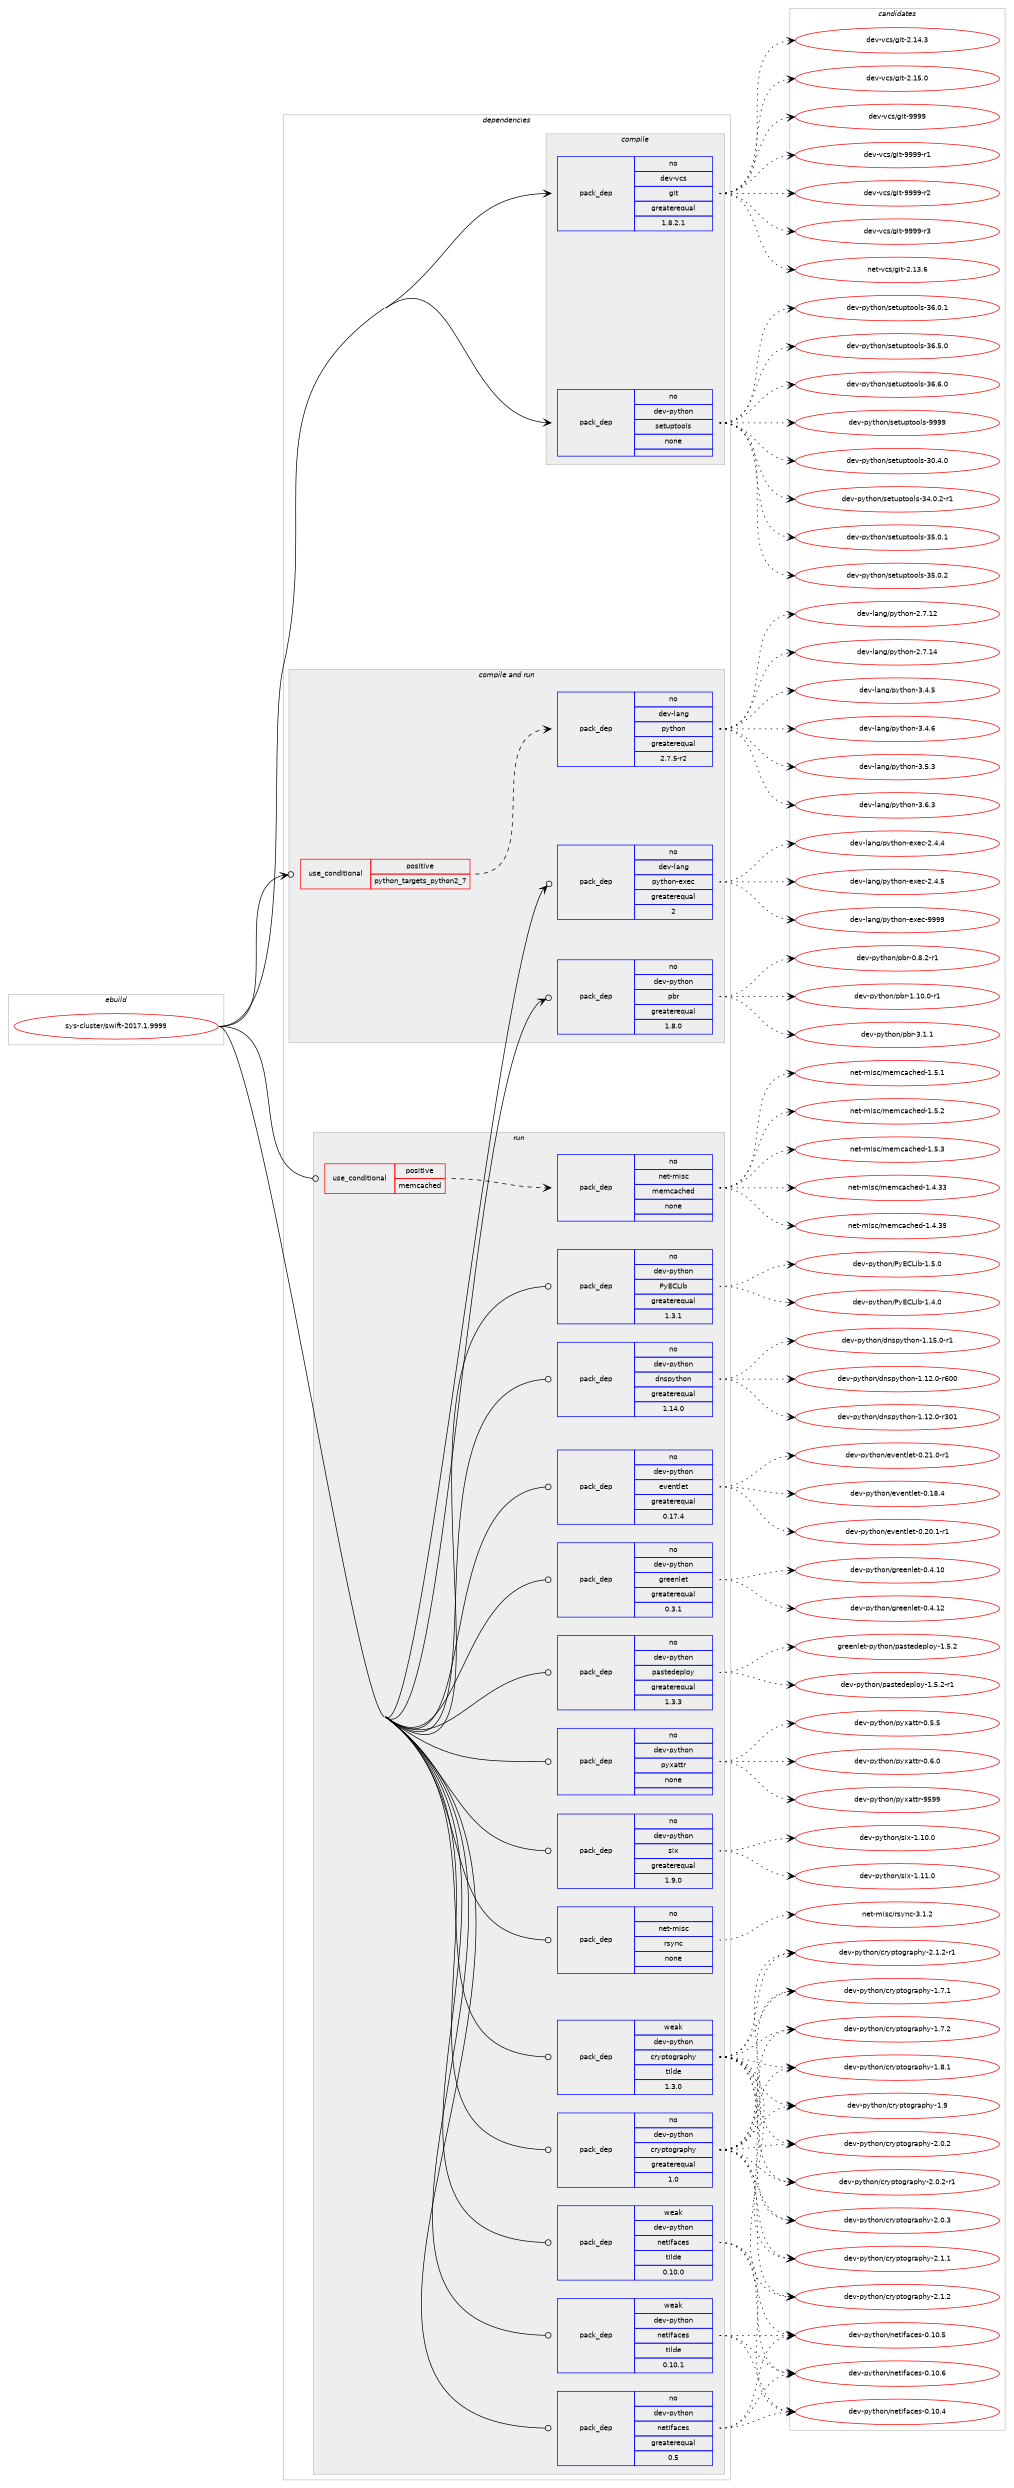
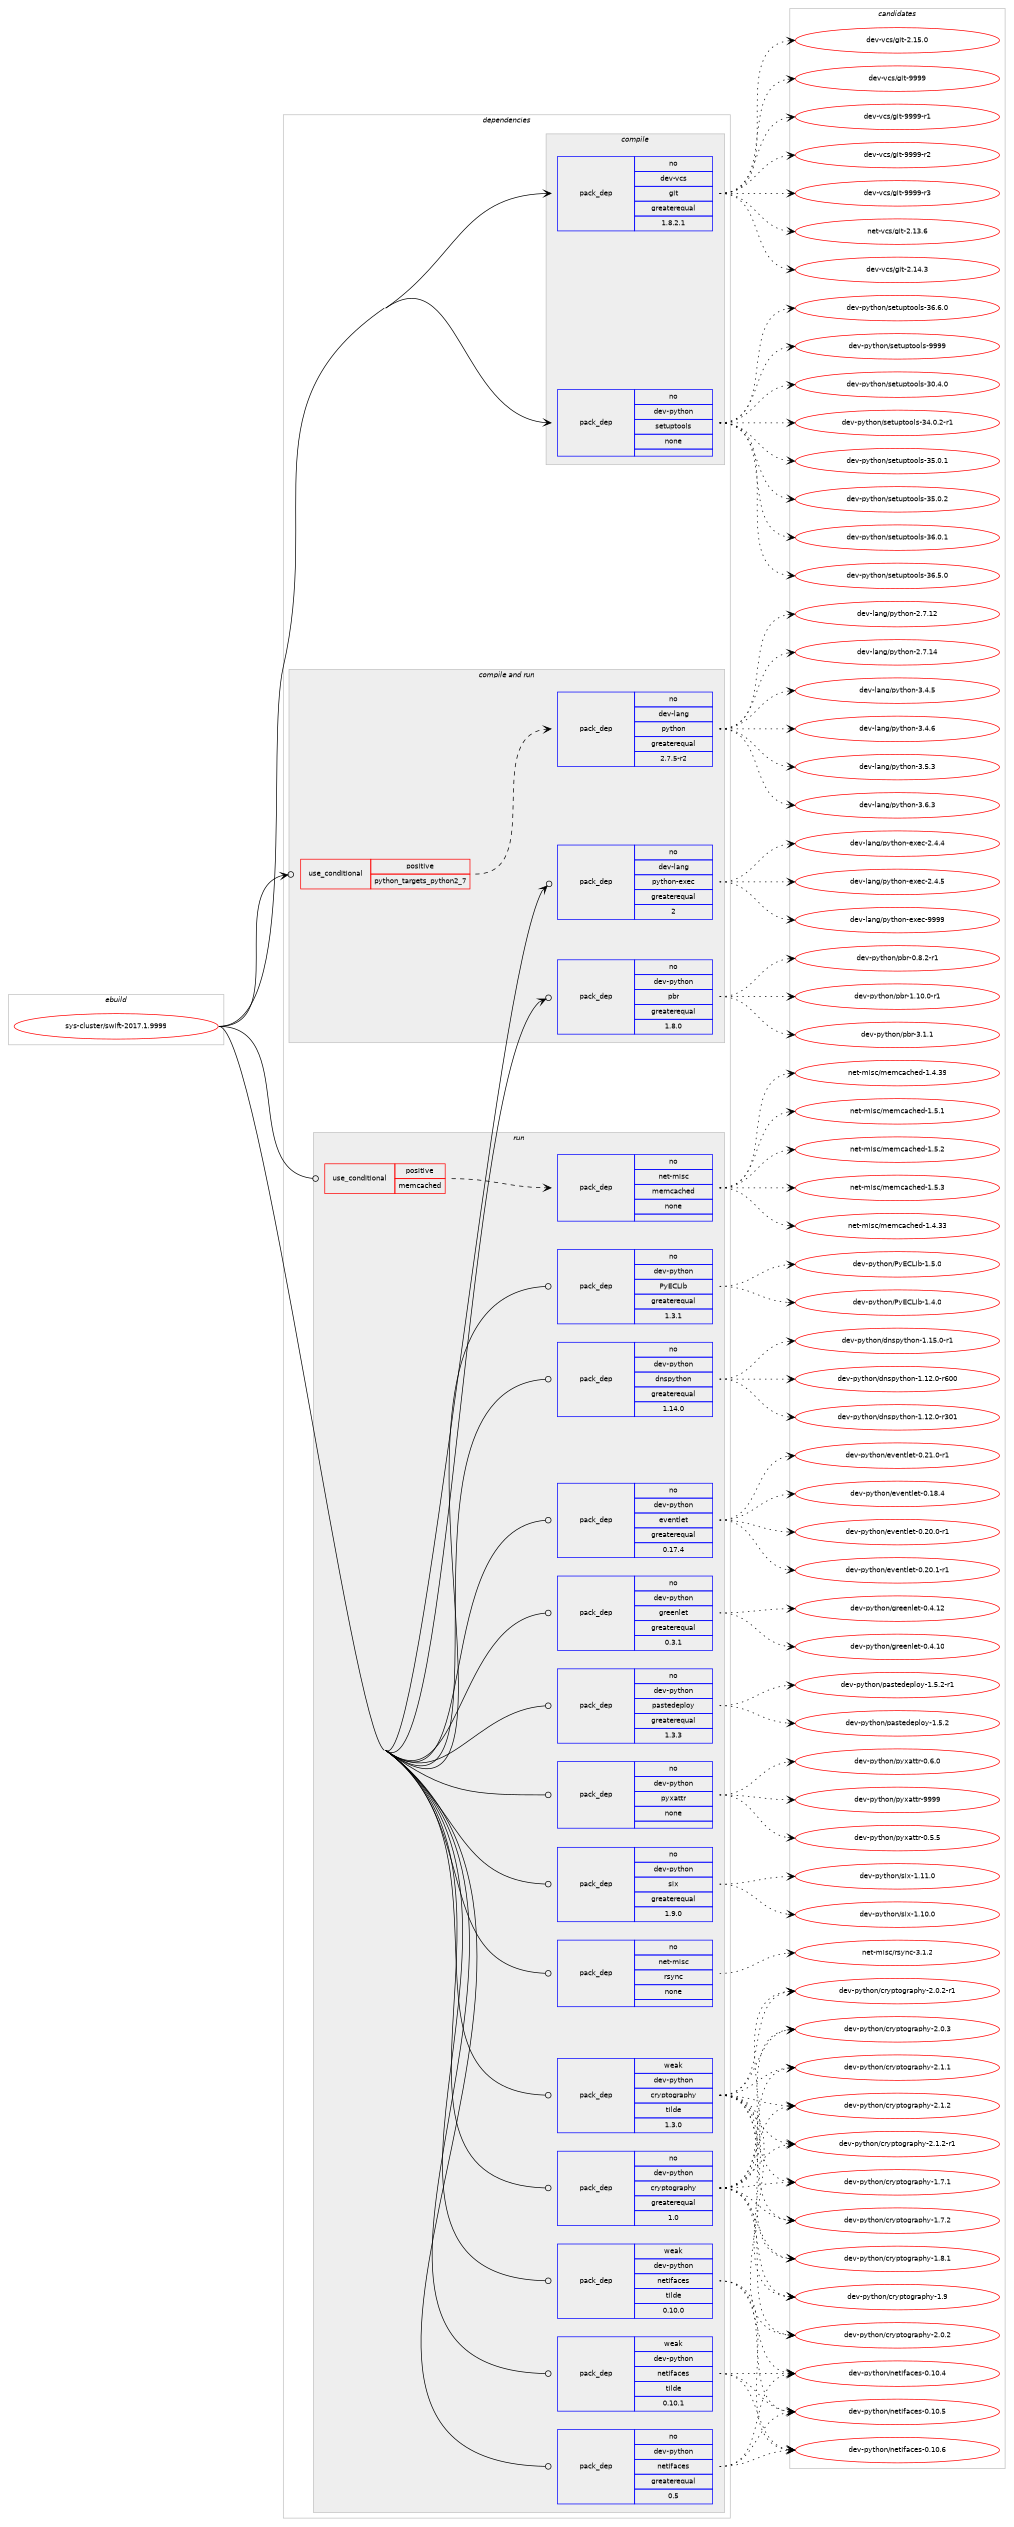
node "dev-python/eventlet-0.20.0-r1": added
node "greenlet-python/pastedeploy-1.5.2": label "greenlet-python/pastedeploy-1.5.2" -> "dev-python/pastedeploy-1.5.2"
node "dev-python/pyxattr-9599": label "dev-python/pyxattr-9599" -> "dev-python/pyxattr-9999"
